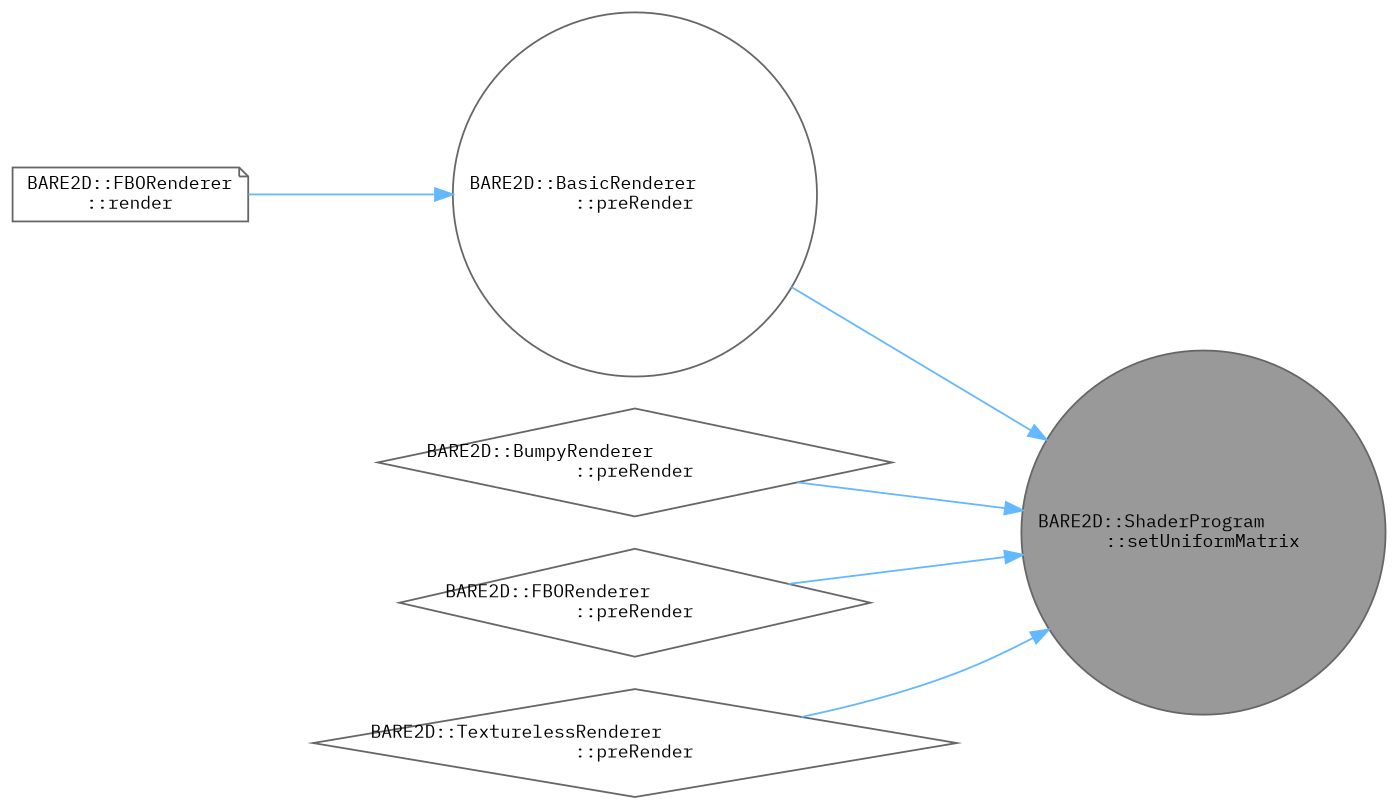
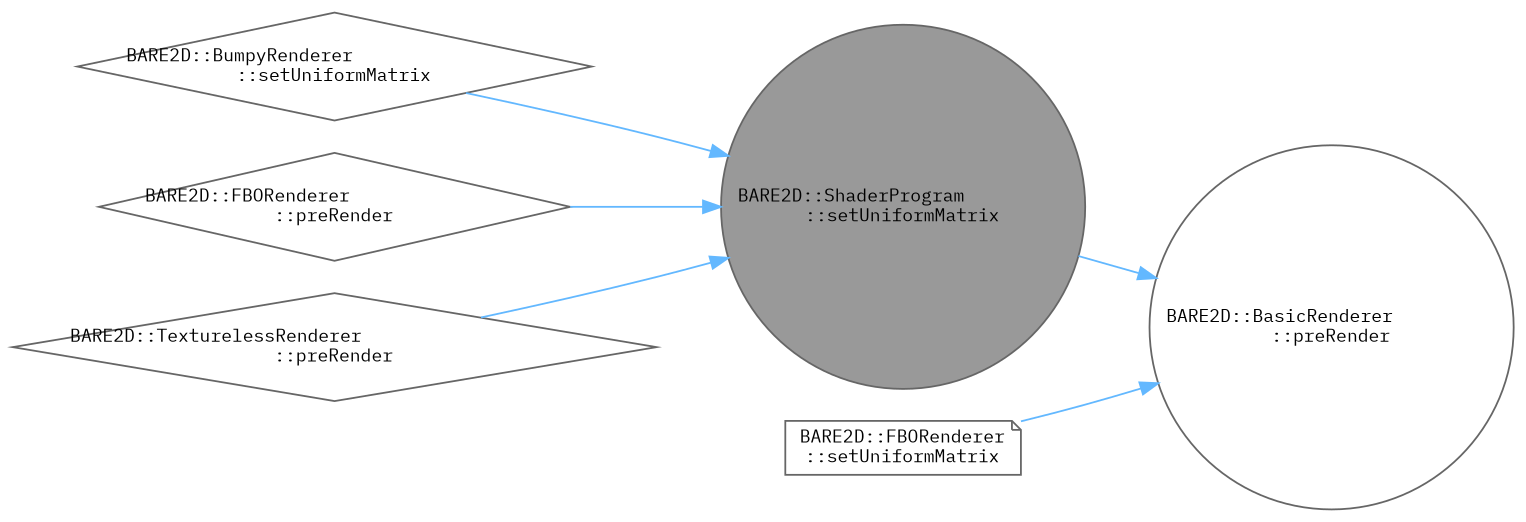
node "BARE2D::FBORenderer ::render": label "BARE2D::FBORenderer ::render" -> "BARE2D::FBORenderer ::setUniformMatrix"
edge "BARE2D::BasicRenderer ::preRender" -> "BARE2D::ShaderProgram ::setUniformMatrix": reversed
node "BARE2D::BumpyRenderer ::preRender": label "BARE2D::BumpyRenderer ::preRender" -> "BARE2D::BumpyRenderer ::setUniformMatrix"
